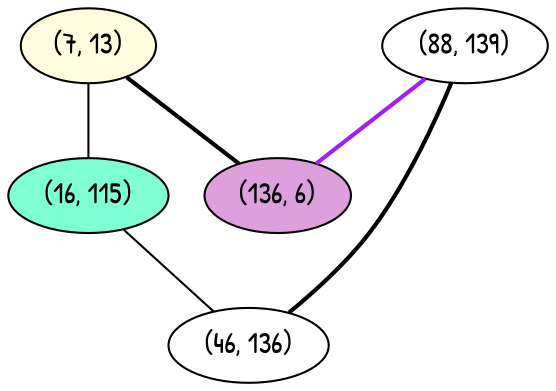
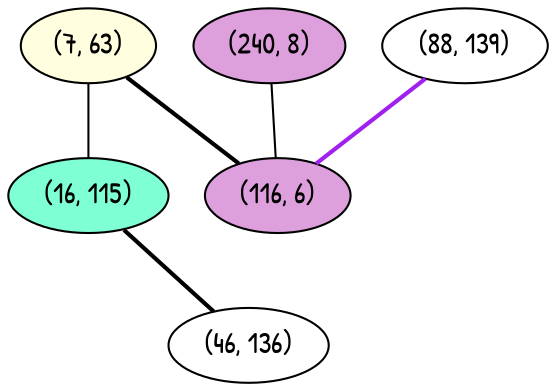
node "(7, 13)": label "(7, 13)" -> "(7, 63)"
node "(240, 8)": added
node "(136, 6)": label "(136, 6)" -> "(116, 6)"
edge "(88, 139)" -- "(46, 136)": removed
edge "(16, 115)" -- "(46, 136)": style solid -> bold
